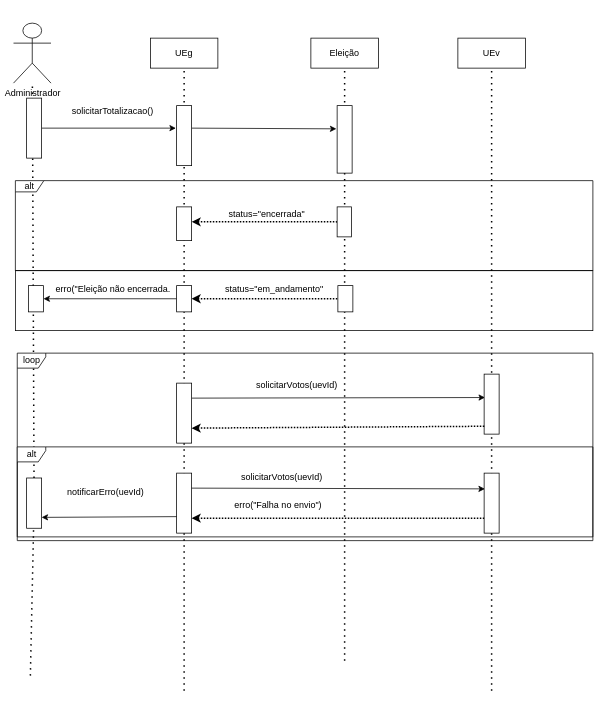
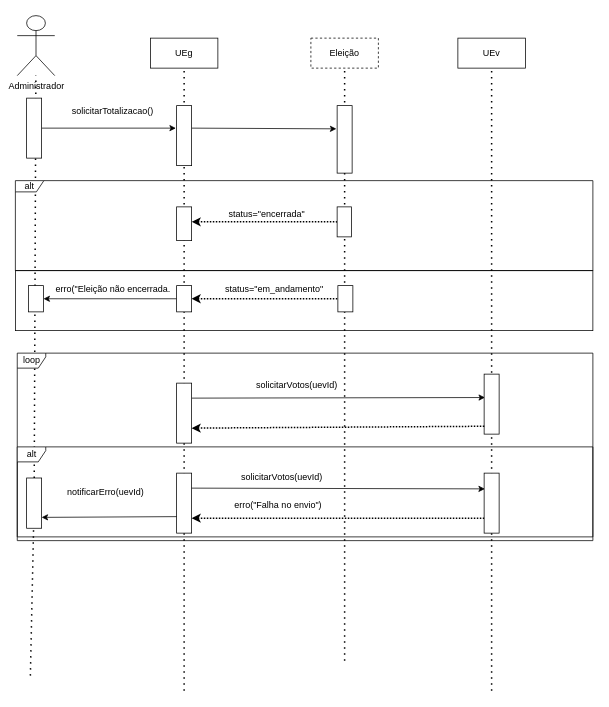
node "Administrador": moved (32, 53) -> (36, 45)
node "Eleição": style solid -> dashed
